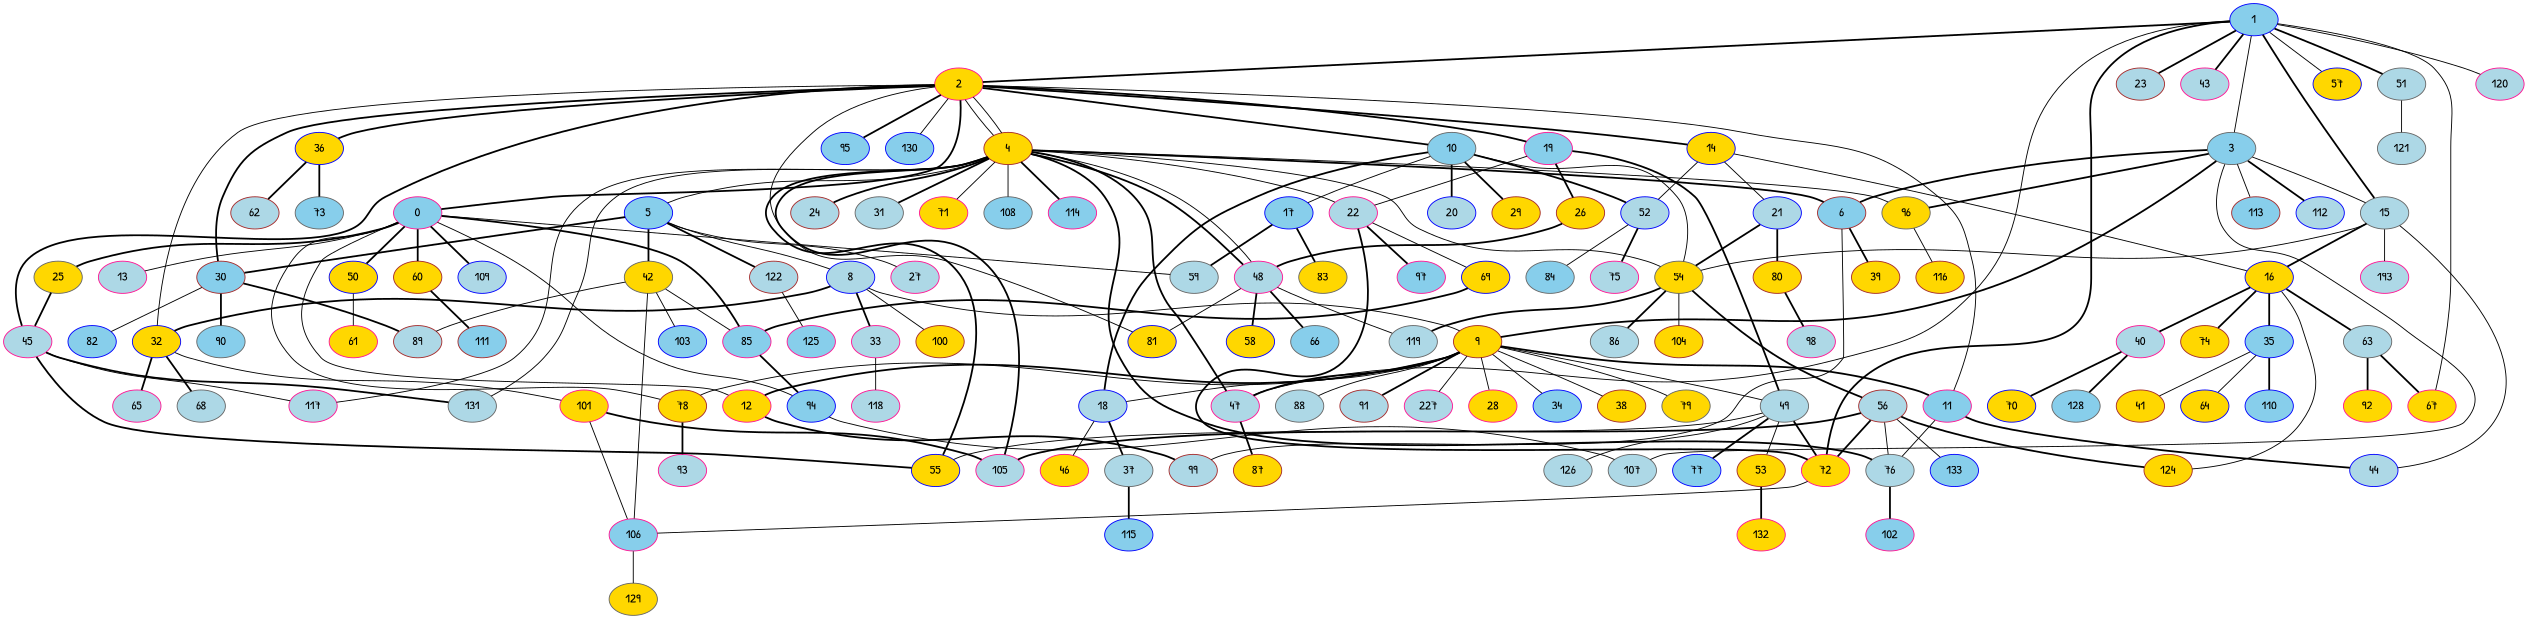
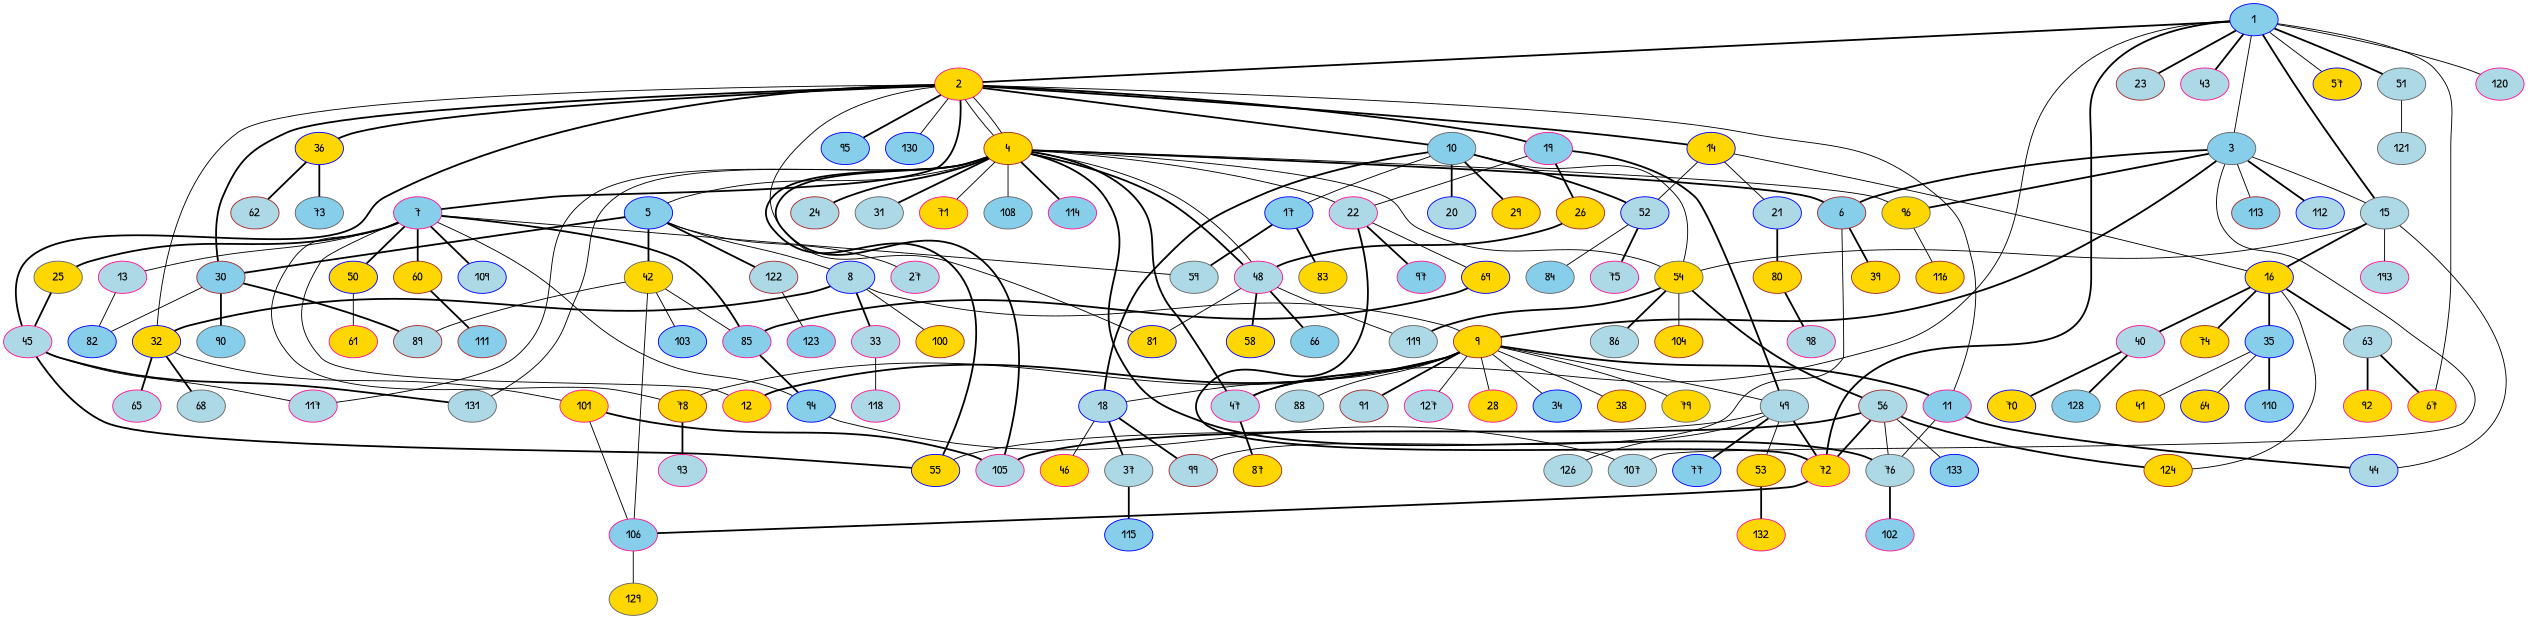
node "0": label "0" -> "7"
edge "21" -- "54": removed
edge "13" -- "82": added
node "125": label "125" -> "123"
node "227": label "227" -> "127"
edge "12" -- "99": now "18" -- "99"
edge "72" -- "106": style solid -> bold
